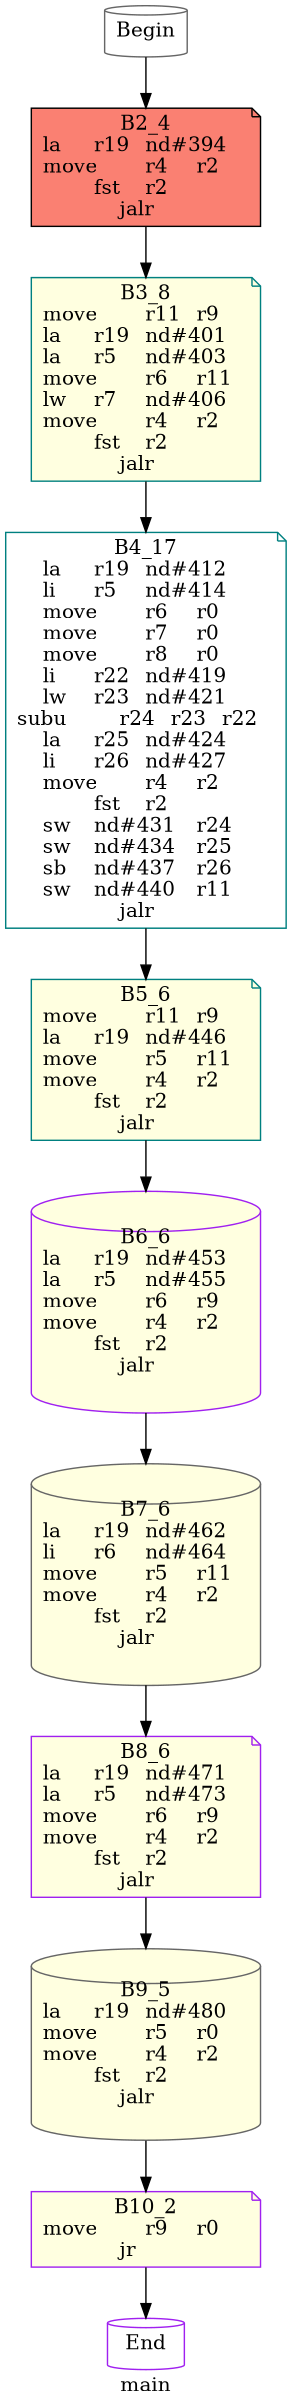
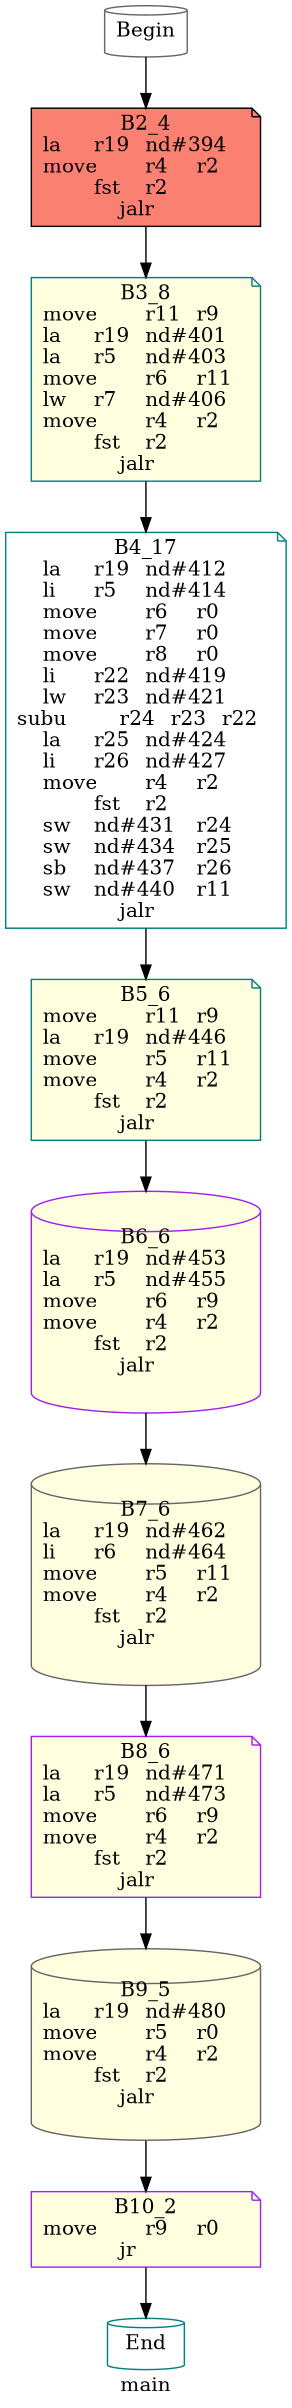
node "End": color purple -> teal
